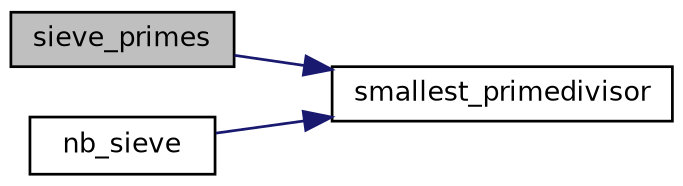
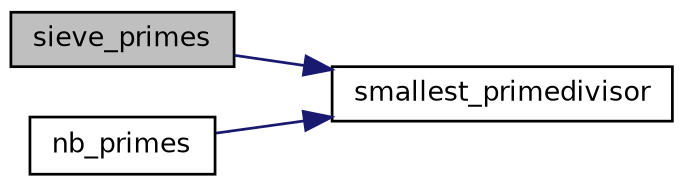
node "nb_sieve": label "nb_sieve" -> "nb_primes"
